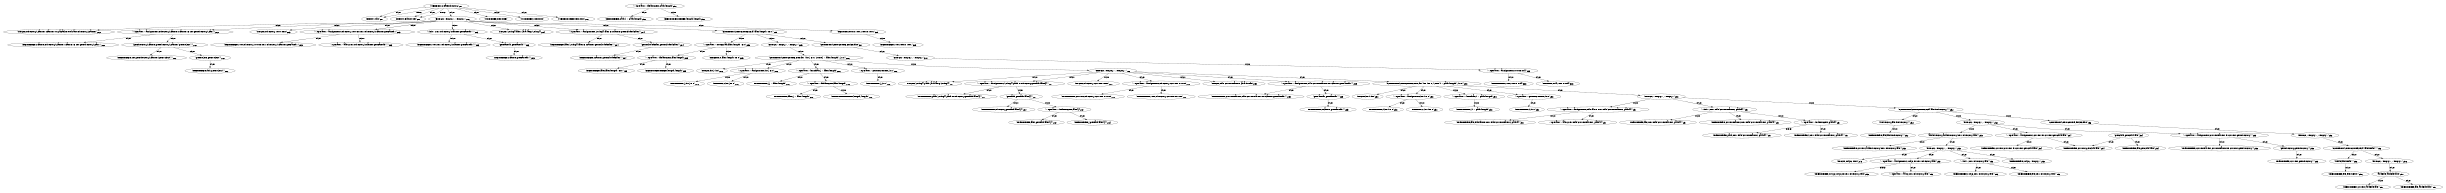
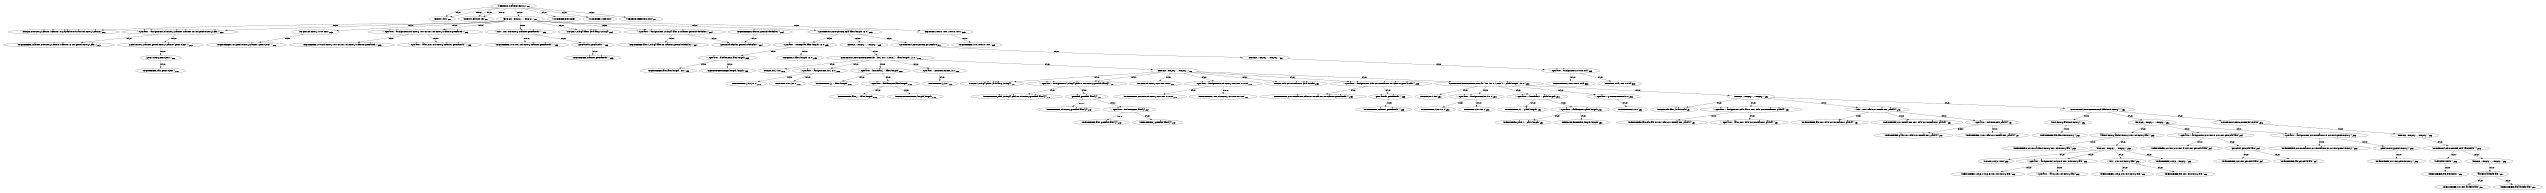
edge "(<init>,new Directory(scanner.getBasedir()))" -> "(IDENTIFIER,root,new Directory(scanner.getBasedir()))": label "AST: " -> "DDG: "
edge "(getDirectoryScanner,getDirectoryScanner(getProject()))" -> "(IDENTIFIER,set,getDirectoryScanner(getProject()))": now "(LOCAL,Directory root: ANY)" -> "(IDENTIFIER,set,getDirectoryScanner(getProject()))"
edge "(getIncludedFiles,getIncludedFiles())" -> "(IDENTIFIER,scanner,getIncludedFiles())": reversed
edge "(<operator>.assignment,Directory current = root)" -> "(IDENTIFIER,root,Directory current = root)": label "AST: " -> "DDG: "
edge "(getPath,getPath(files[j]))" -> "(IDENTIFIER,Directory,getPath(files[j]))": label "AST: " -> "DDG: "
edge "(<operator>.lessThan,i < path.length)" -> "(<operator>.fieldAccess,path.length)": added, label "AST:"
node "(LOCAL,File file: java.io.File)": added
edge "(<operator>.indexAccess,files[j])" -> "(IDENTIFIER,files,getPath(files[j]))": label "AST: " -> "DDG: "
node "(IDENTIFIER,j,getPath(files[j]))": text "284" -> "287"
edge "(<operator>.assignment,current = current.getChild(file))" -> "(IDENTIFIER,current,getChild(file))": now "(<operator>.assignment,current = current.getChild(file))" -> "(getChild,getChild(file))"
node "(LOCAL,$obj6: ANY)": text "273" -> "293"
edge "(<operator>.assignment,$obj6 = new Directory(file))" -> "(IDENTIFIER,$obj6,$obj6 = new Directory(file))": label "DDG: " -> "AST: "
